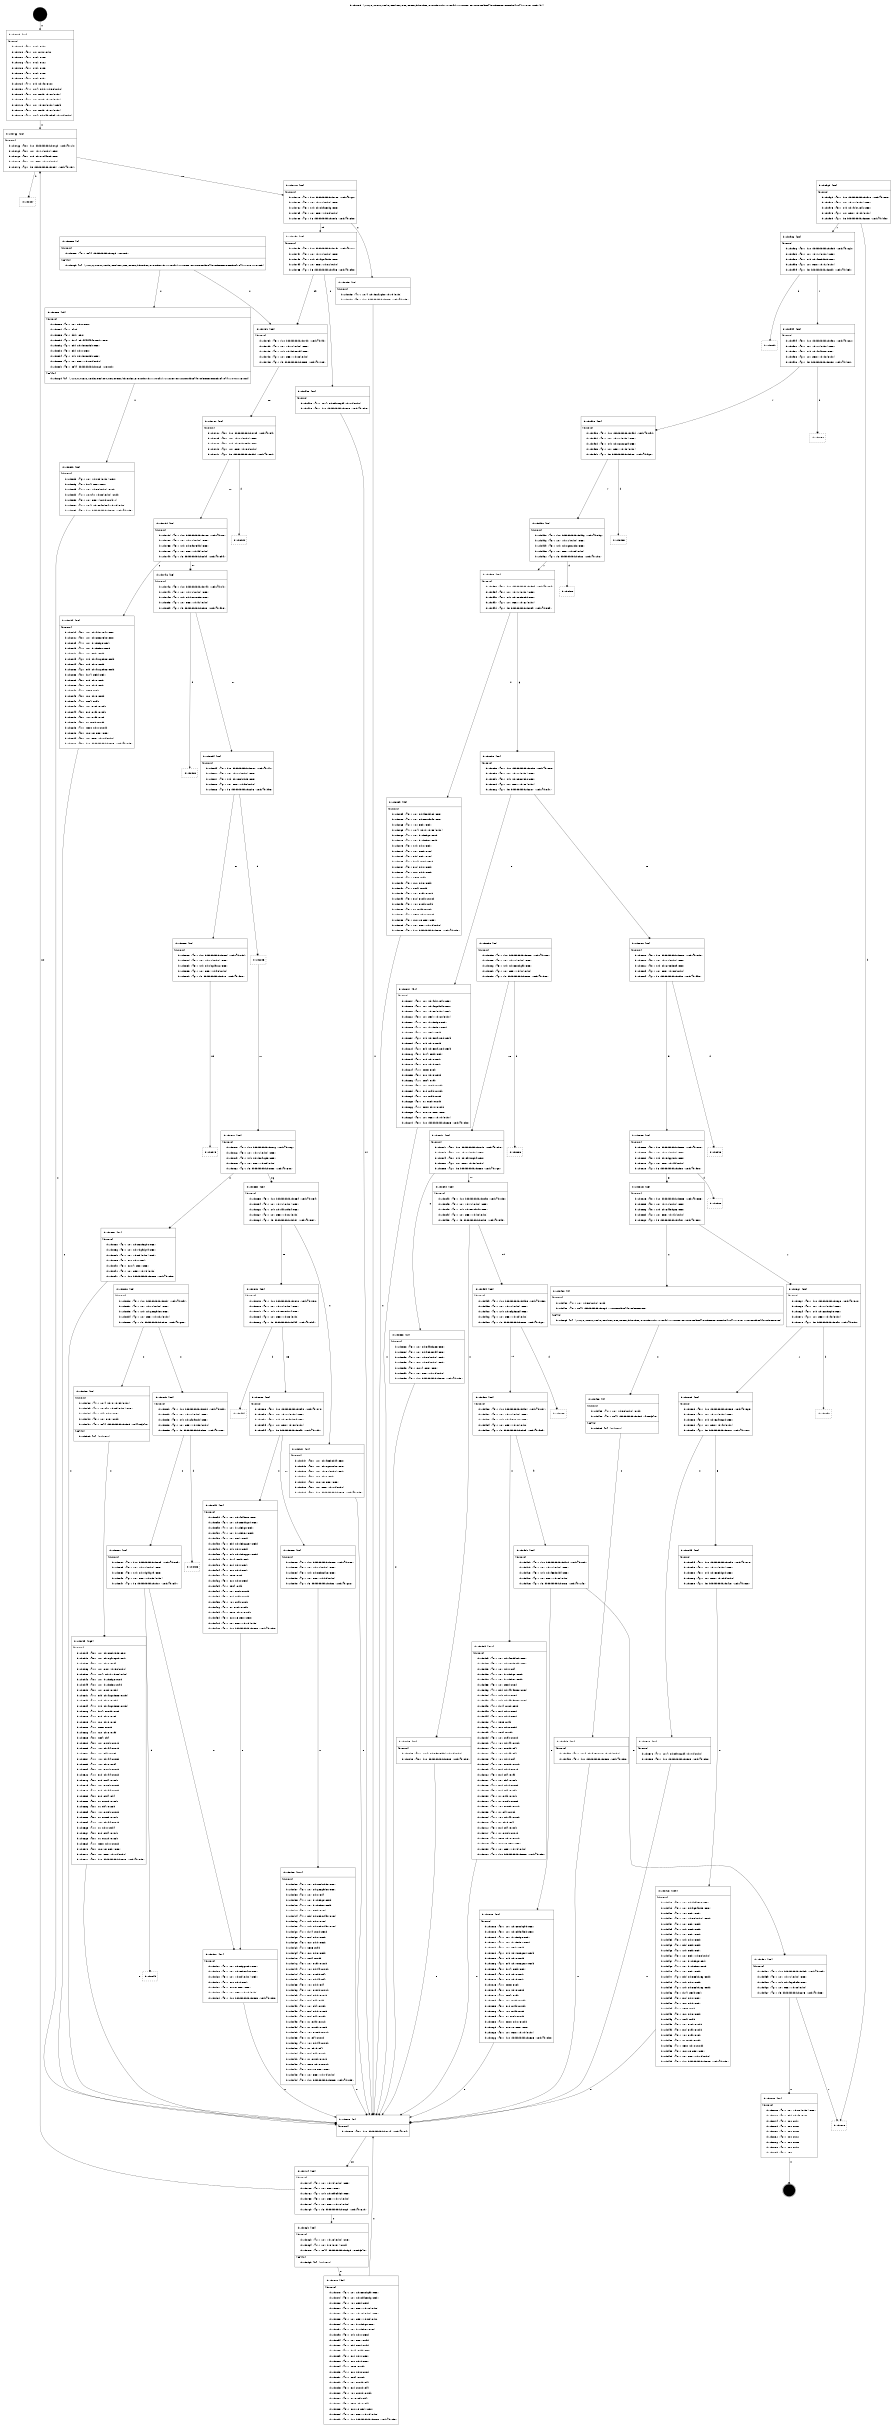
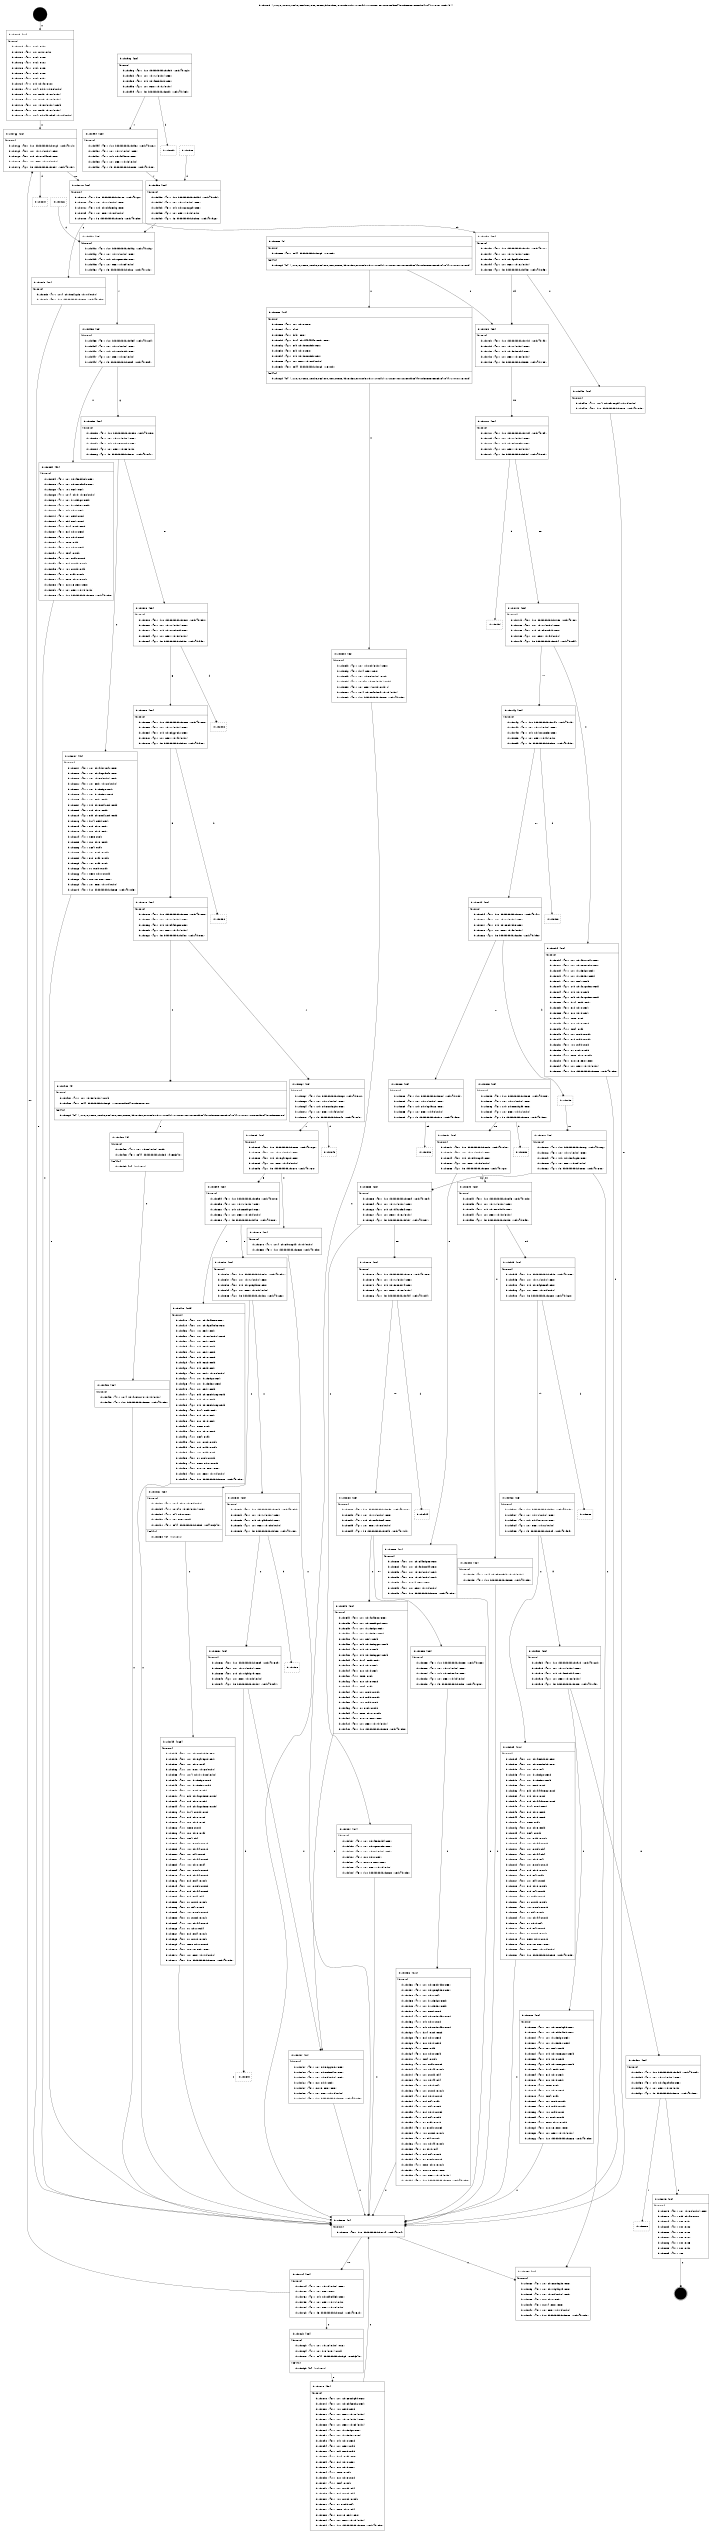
node "0x40196d [25]": removed
node "0x4022ec": removed
edge "0x4019b8 [25]" -> "0x40208e": reversed
edge "0x4019d1 [25]" -> "0x401b22": reversed
edge "0x401a03 [25]" -> "0x401a1c [25]": arrowhead box -> diamond
edge "0x401a99 [25]" -> "0x401ab2 [25]": added, label "2"
edge "0x401dc2 [23]" -> "0x401dd9 [163]": arrowhead box -> diamond
edge "0x401ce1 [27]" -> "0x402325 [5]": reversed
